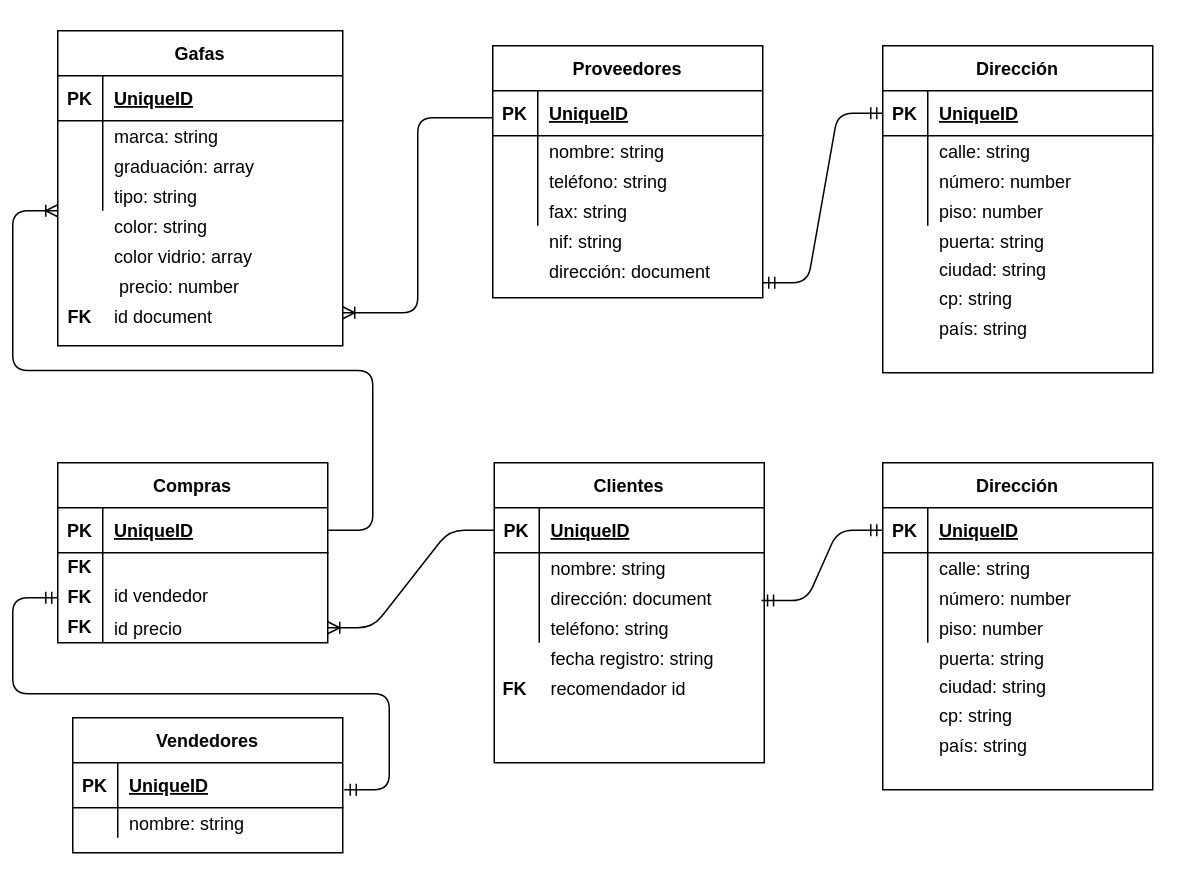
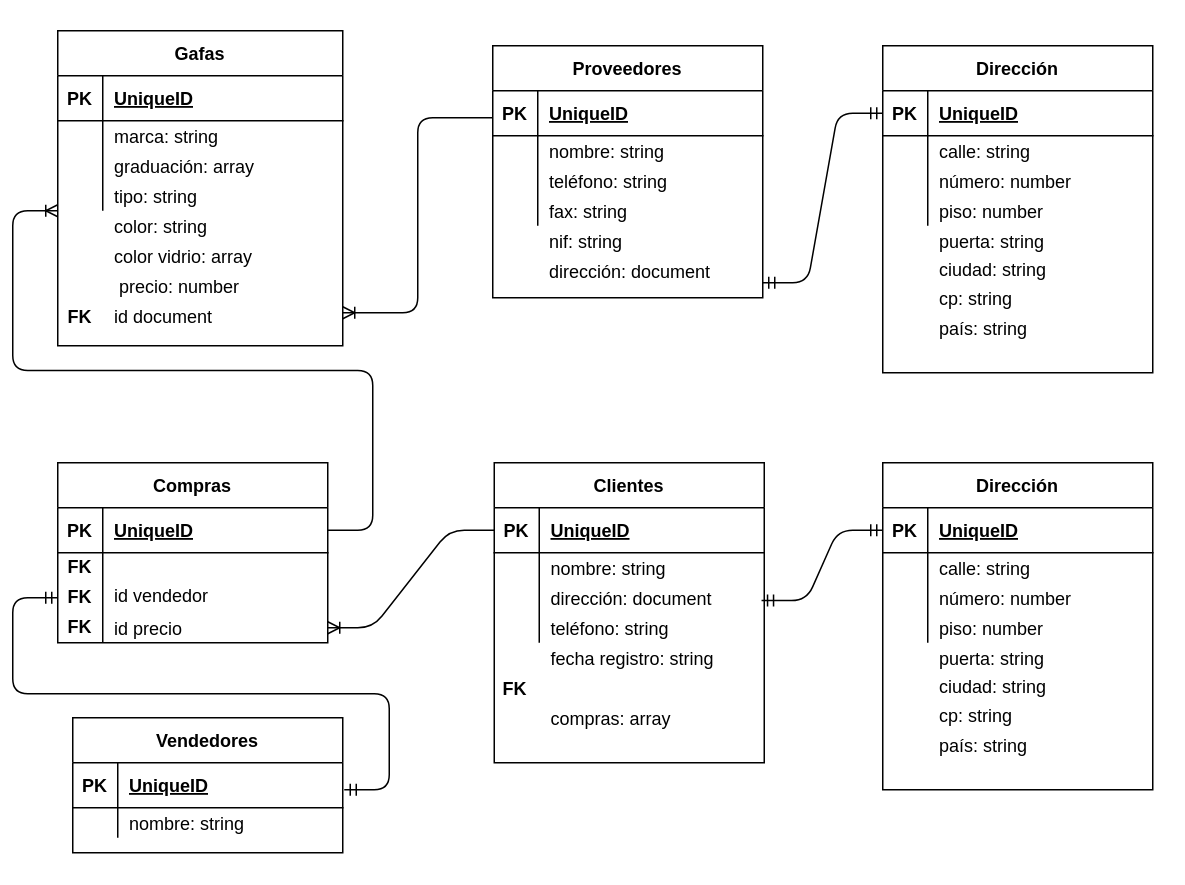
node "recomendador id": removed
node "compras: array": added
